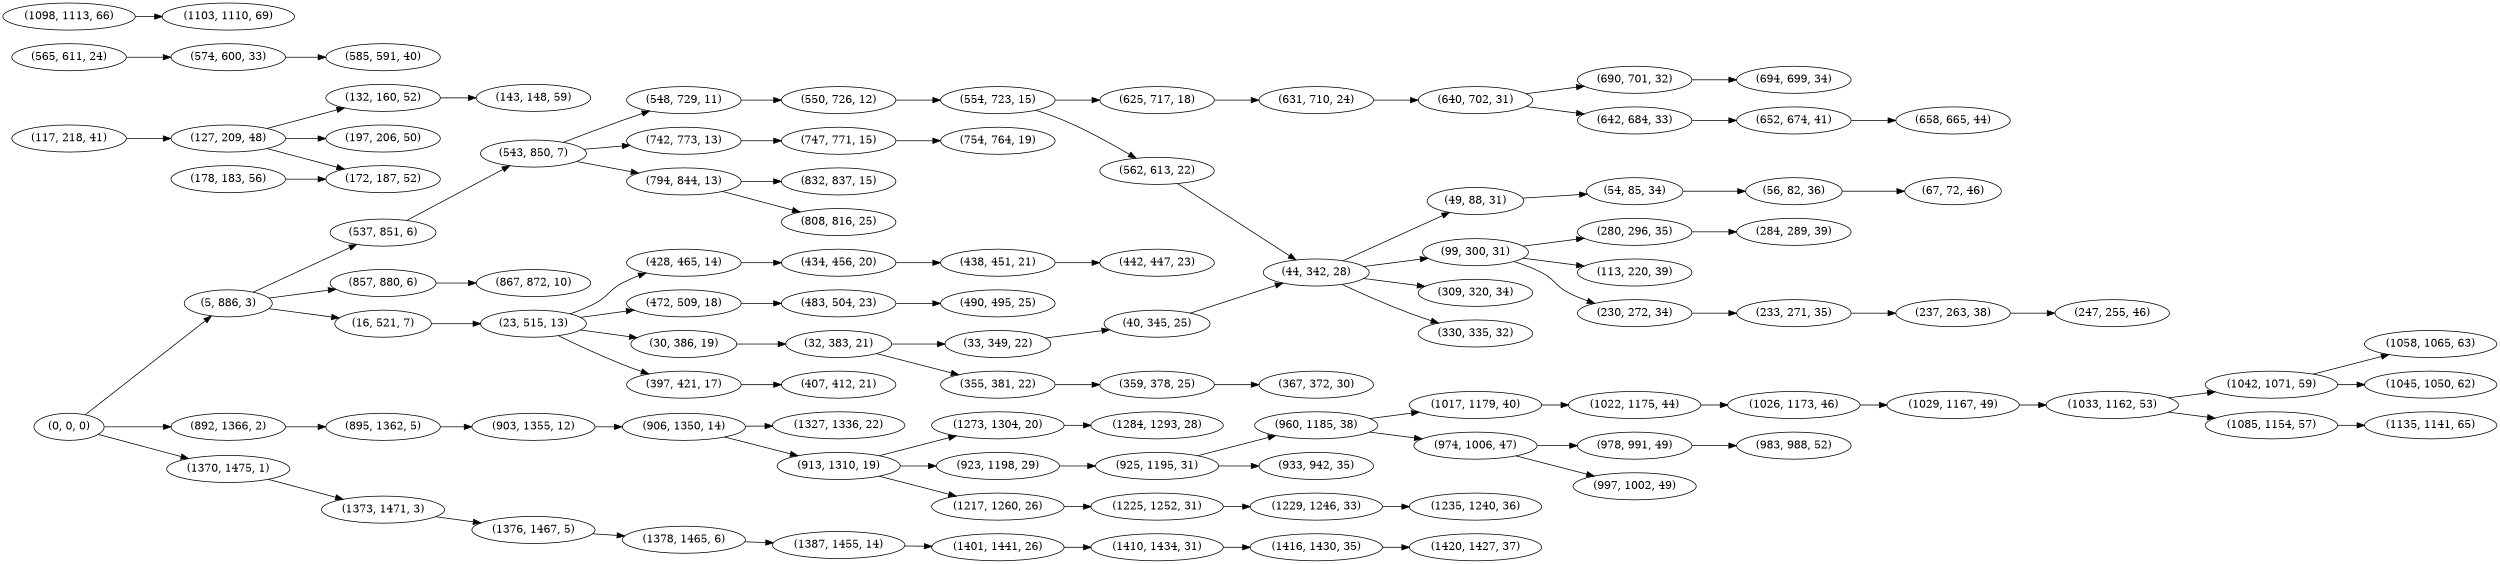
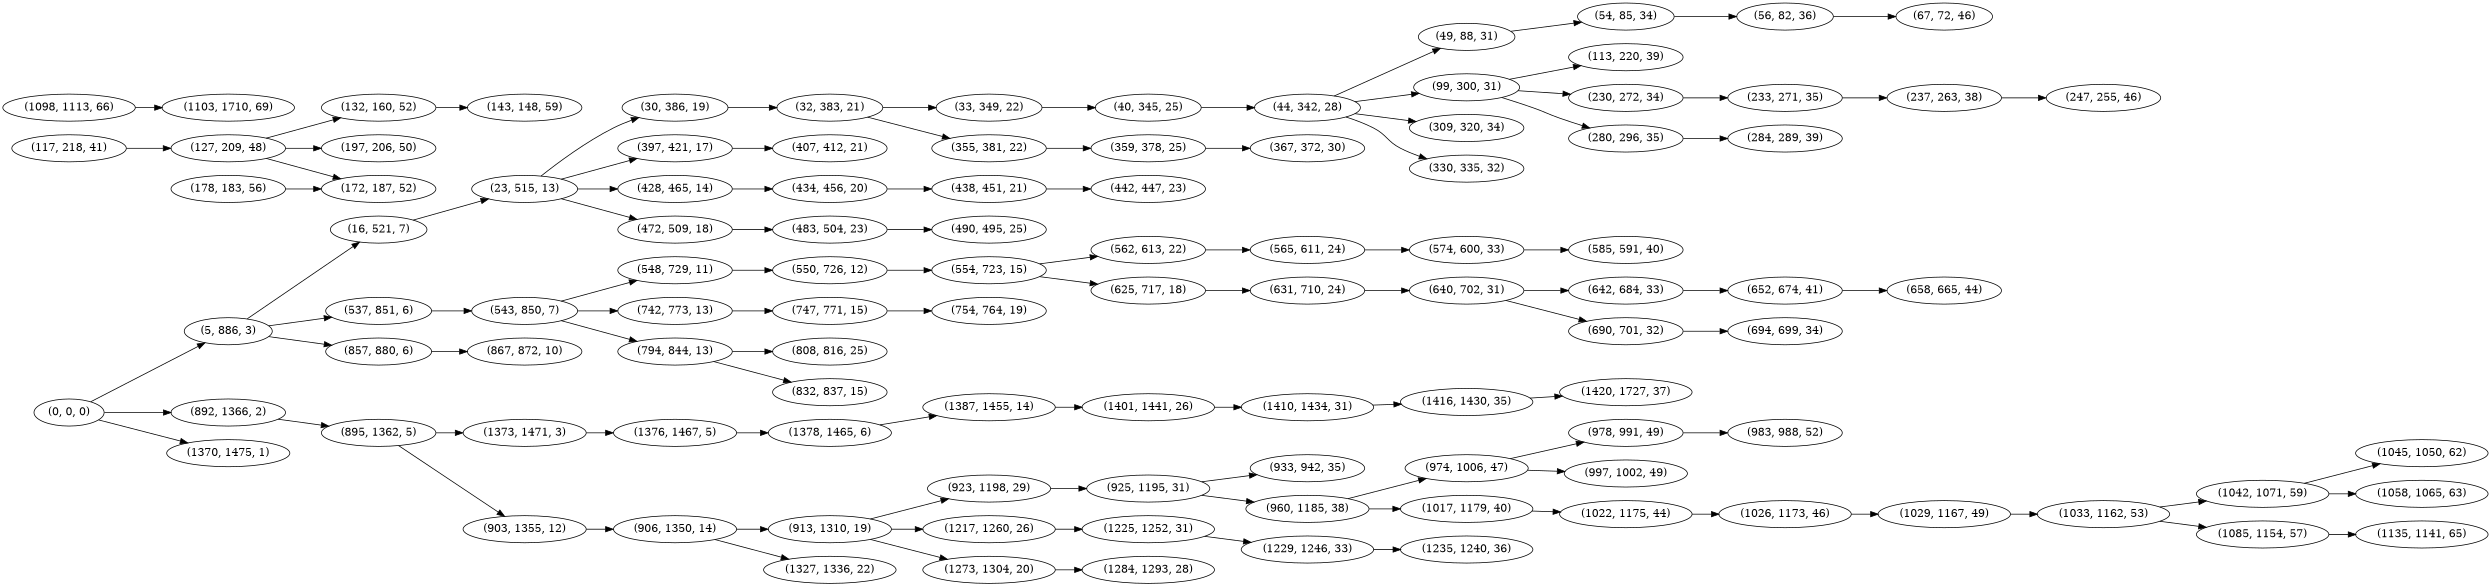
node "(1103, 1110, 69)": label "(1103, 1110, 69)" -> "(1103, 1710, 69)"
edge "(562, 613, 22)" -> "(44, 342, 28)": now "(562, 613, 22)" -> "(565, 611, 24)"
edge "(1370, 1475, 1)" -> "(1373, 1471, 3)": now "(895, 1362, 5)" -> "(1373, 1471, 3)"
node "(1420, 1427, 37)": label "(1420, 1427, 37)" -> "(1420, 1727, 37)"
